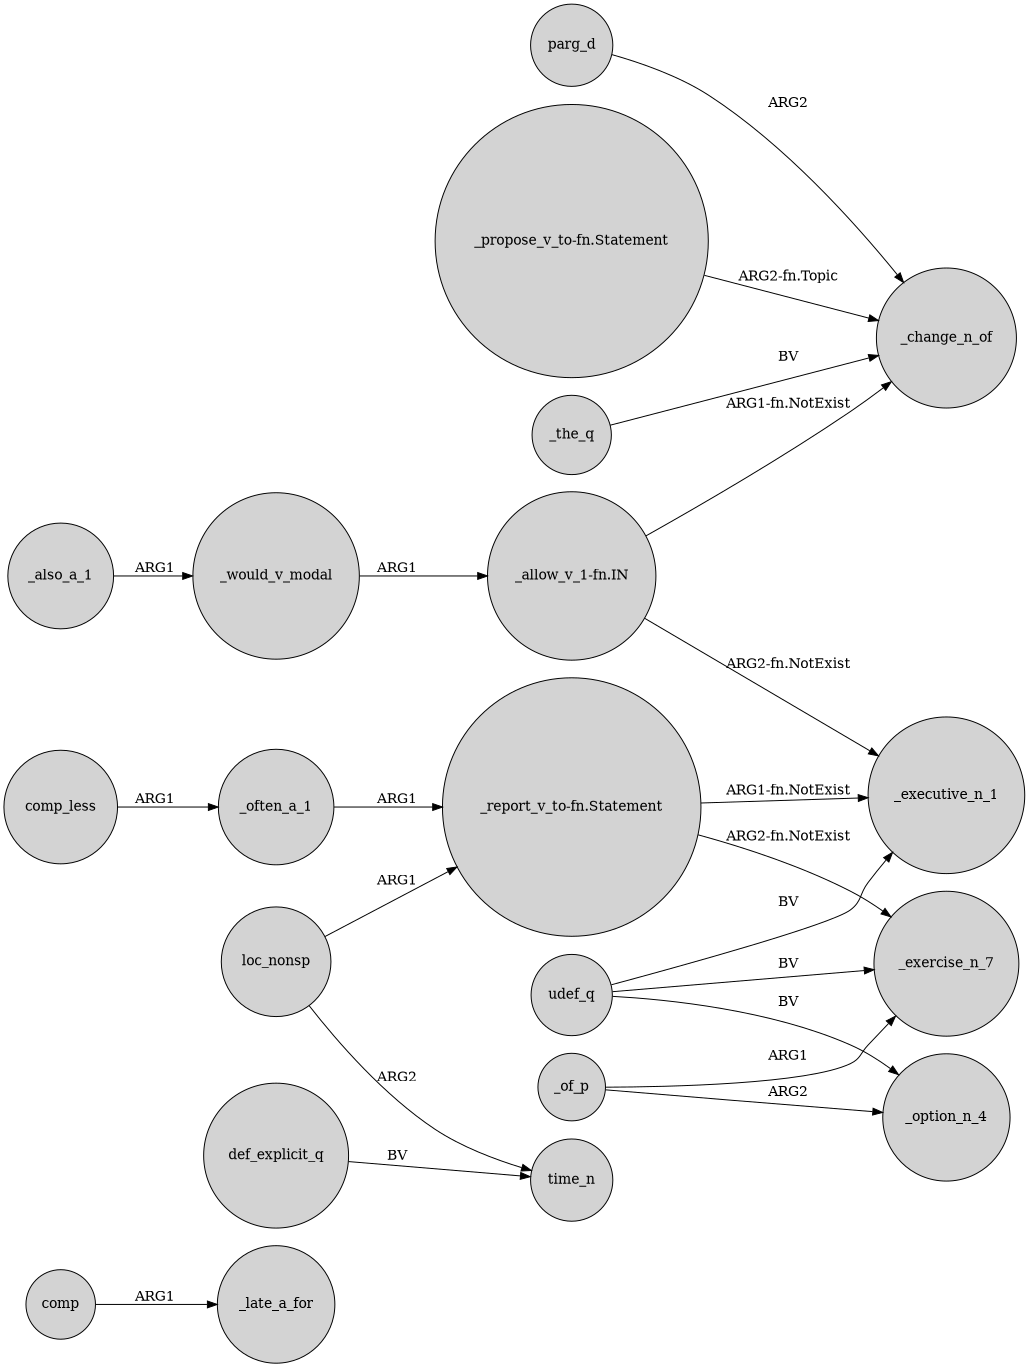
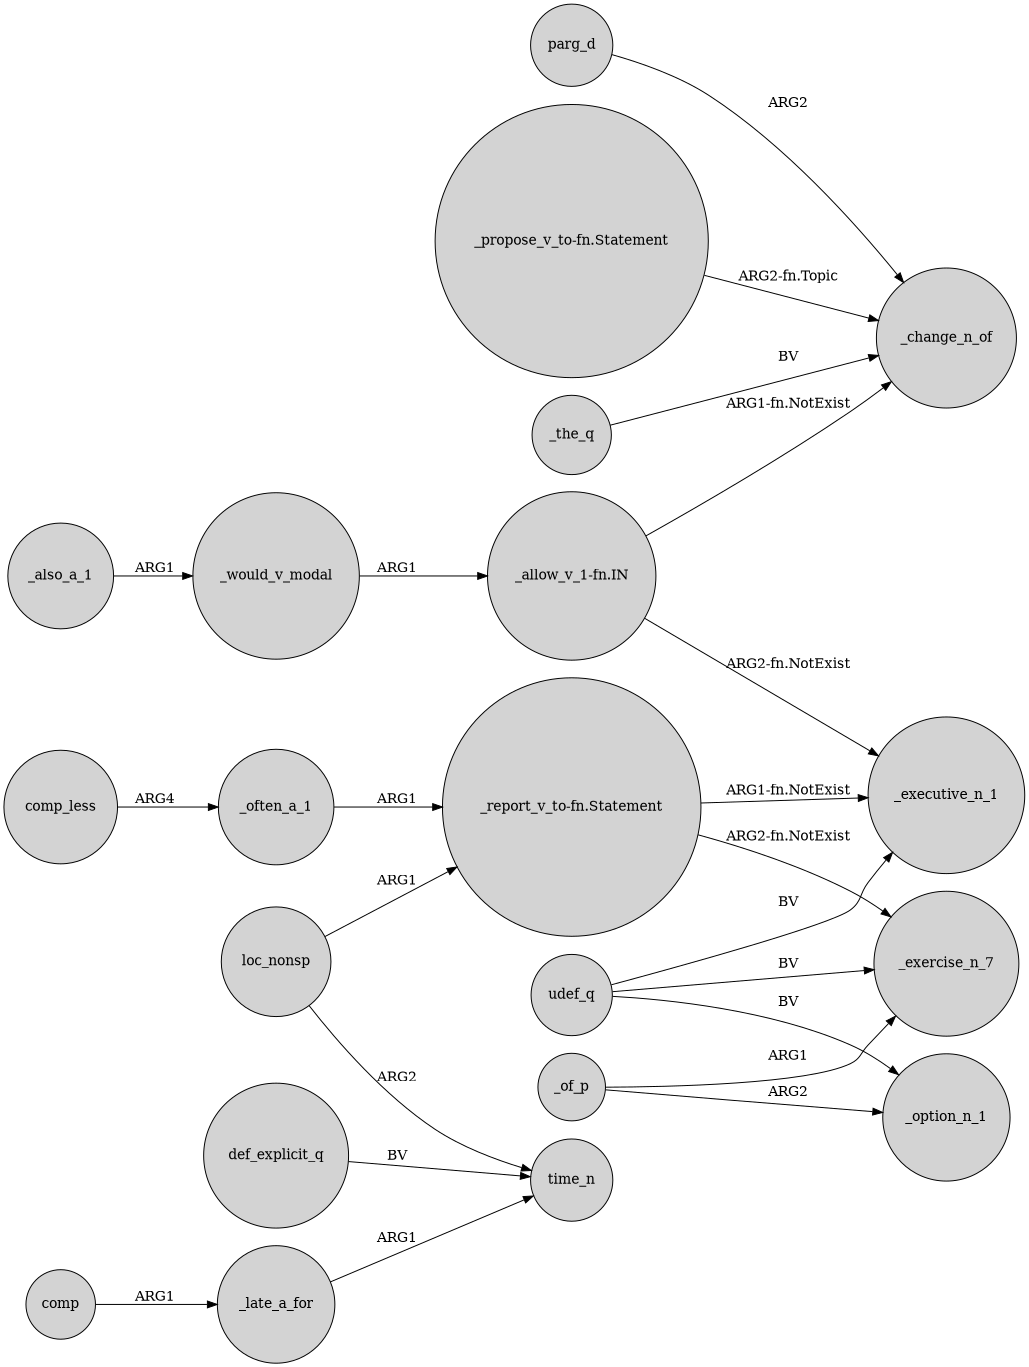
edge "comp_less" -> "_often_a_1": label "ARG1" -> "ARG4"
node "_option_n_4": label "_option_n_4" -> "_option_n_1"
edge "_late_a_for" -> "time_n": added, label "ARG1"
